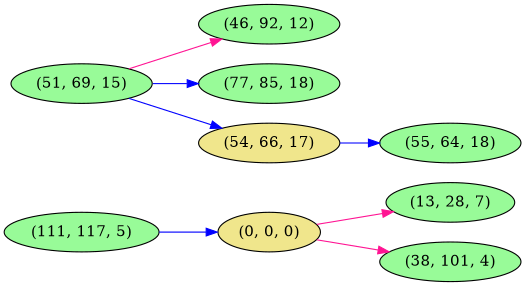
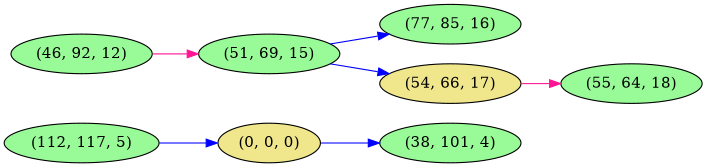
edge "(51, 69, 15)" -> "(46, 92, 12)": reversed
node "(77, 85, 18)": label "(77, 85, 18)" -> "(77, 85, 16)"
edge "(54, 66, 17)" -> "(55, 64, 18)": color blue -> deeppink
node "(13, 28, 7)": removed
node "(111, 117, 5)": label "(111, 117, 5)" -> "(112, 117, 5)"
edge "(0, 0, 0)" -> "(38, 101, 4)": color deeppink -> blue
